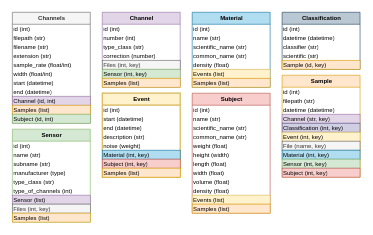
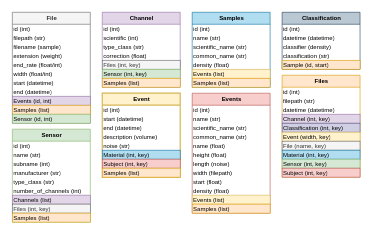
node "Channels": label "Channels" -> "File"
node "Material": label "Material" -> "Samples"
node "number (int)": label "number (int)" -> "scientific (int)"
node "filename (str)": label "filename (str)" -> "filename (sample)"
node "classifier (str)": label "classifier (str)" -> "classifier (density)"
node "extension (str)": label "extension (str)" -> "extension (weight)"
node "correction (number)": label "correction (number)" -> "correction (float)"
node "scientific (str)": label "scientific (str)" -> "classification (str)"
node "sample_rate (float/int)": label "sample_rate (float/int)" -> "end_rate (float/int)"
node "Sample (id, key)": label "Sample (id, key)" -> "Sample (id, start)"
node "Sample": label "Sample" -> "Files"
node "Subject": label "Subject" -> "Events"
node "Channel (id, int)": label "Channel (id, int)" -> "Events (id, int)"
node "Subject (id, int)": label "Subject (id, int)" -> "Sensor (id, int)"
node "Channel (str, key)": label "Channel (str, key)" -> "Channel (int, key)"
node "description (str)": label "description (str)" -> "description (volume)"
node "Event (int, key)": label "Event (int, key)" -> "Event (width, key)"
node "noise (weight)": label "noise (weight)" -> "noise (str)"
node "weight (float)": label "weight (float)" -> "name (float)"
node "height (width)": label "height (width)" -> "height (float)"
node "subname (str)": label "subname (str)" -> "subname (int)"
node "length (float)": label "length (float)" -> "length (noise)"
node "manufacturer (type)": label "manufacturer (type)" -> "manufacturer (str)"
node "width (float)": label "width (float)" -> "width (filepath)"
node "volume (float)": label "volume (float)" -> "start (float)"
node "type_of_channels (int)": label "type_of_channels (int)" -> "number_of_channels (int)"
node "Sensor (list)": label "Sensor (list)" -> "Channels (list)"
